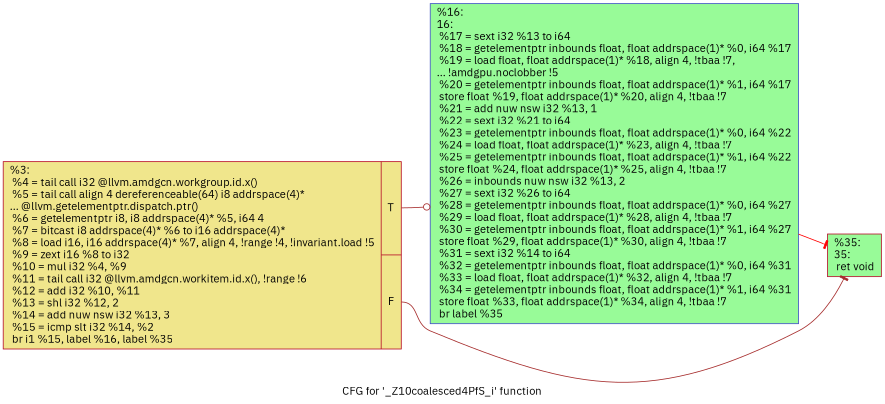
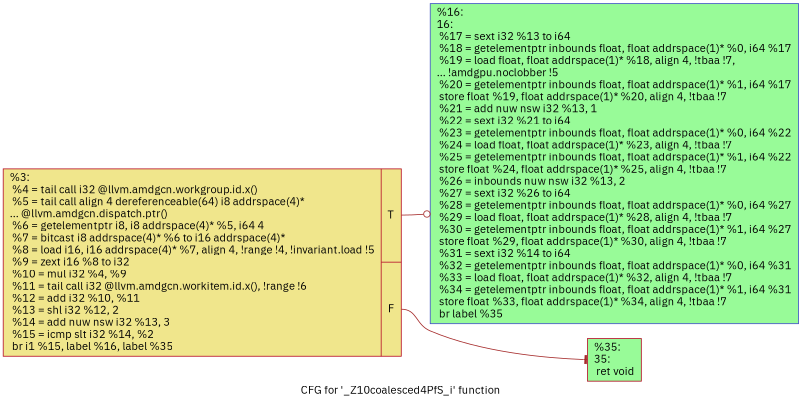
node "%3:": text "... @llvm.getelementptr.dispatch.ptr()" -> "... @llvm.amdgcn.dispatch.ptr()"
edge "%16:" -> "%35:": removed
